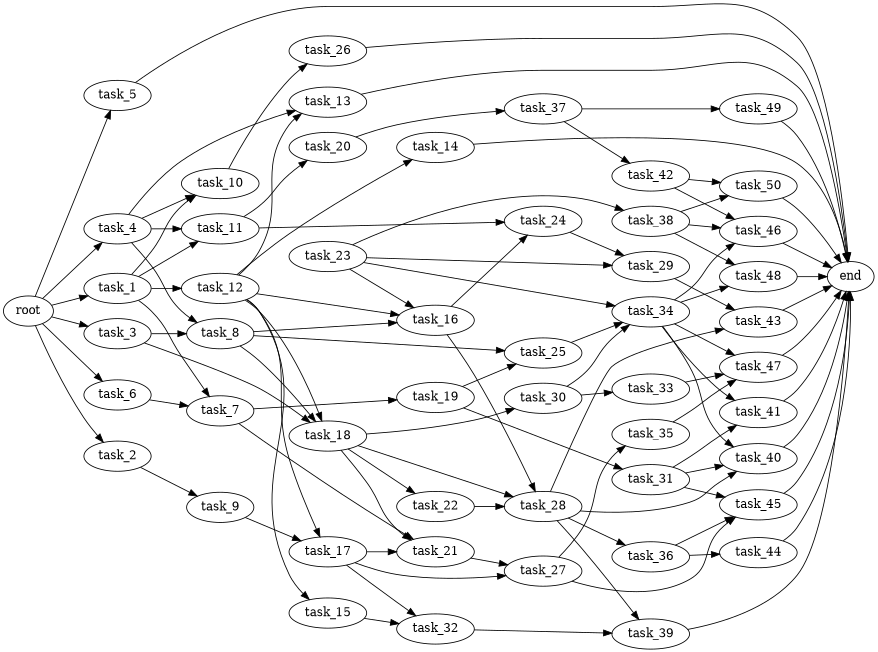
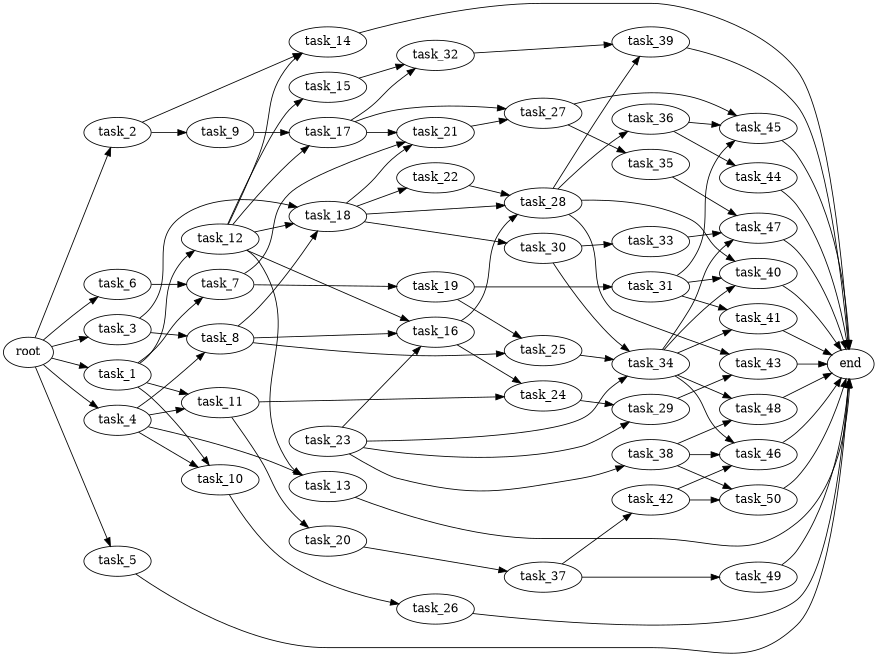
edge "task_2" -> "task_14": added
